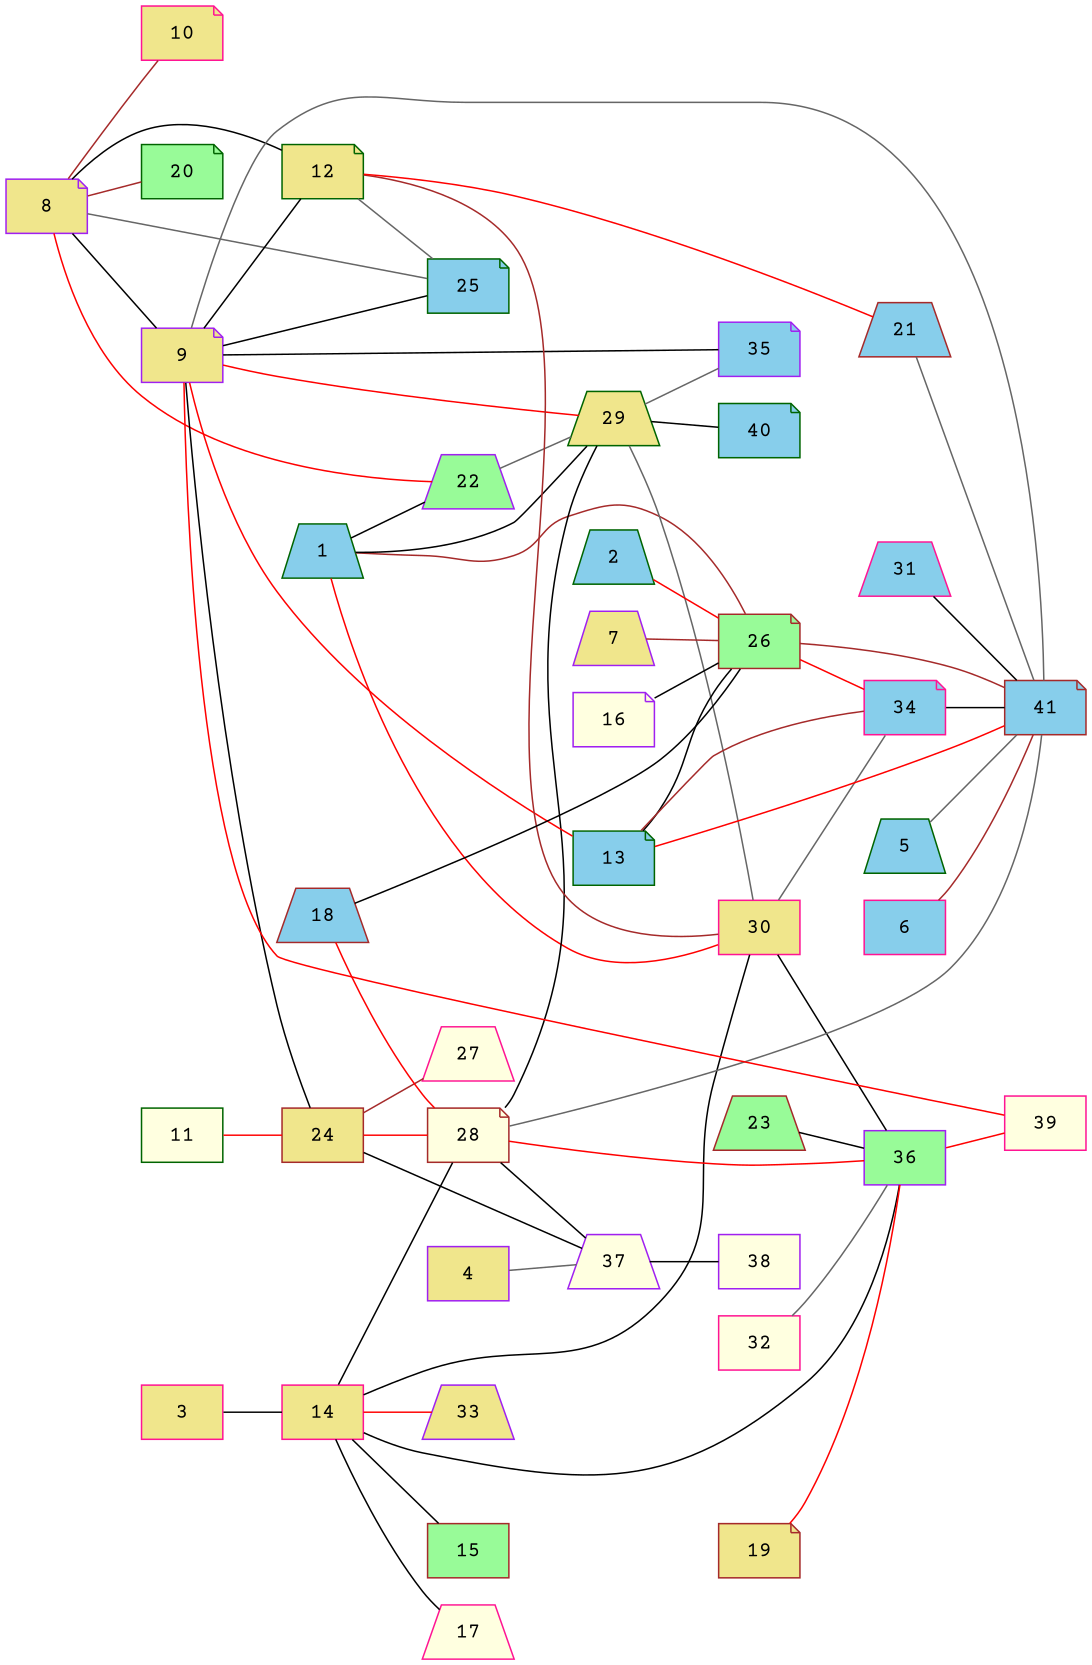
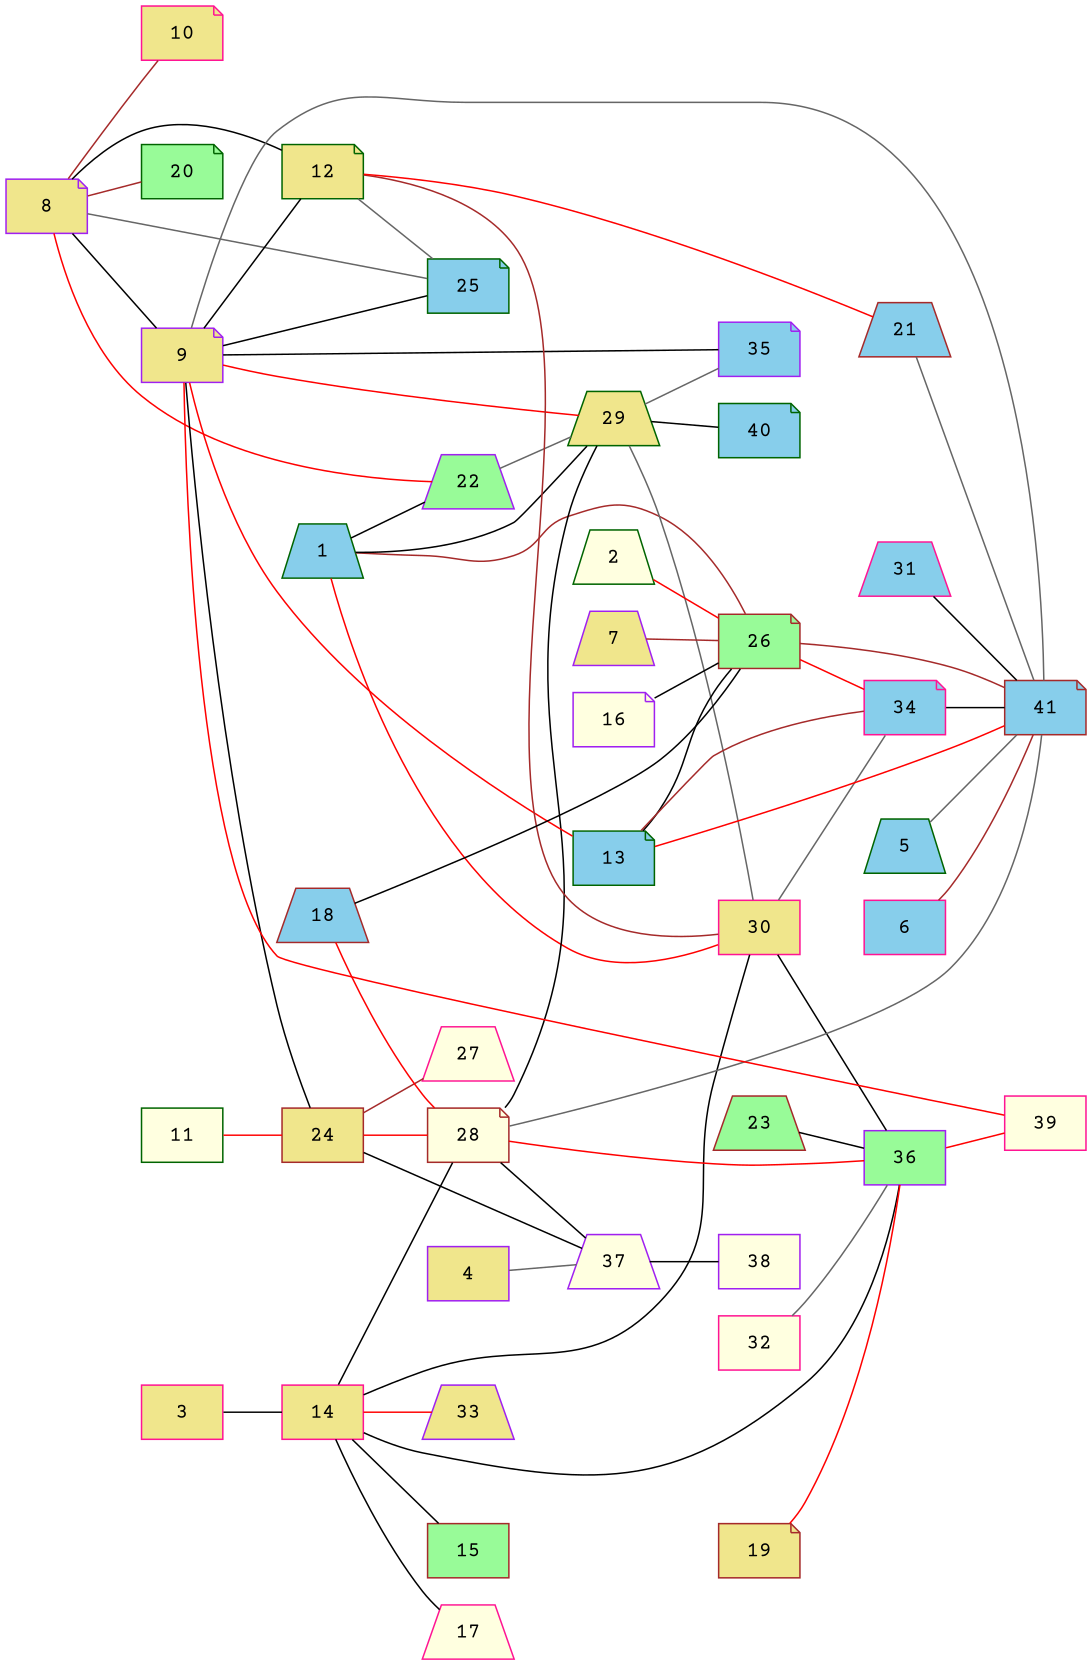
node "2": fillcolor skyblue -> lightyellow
